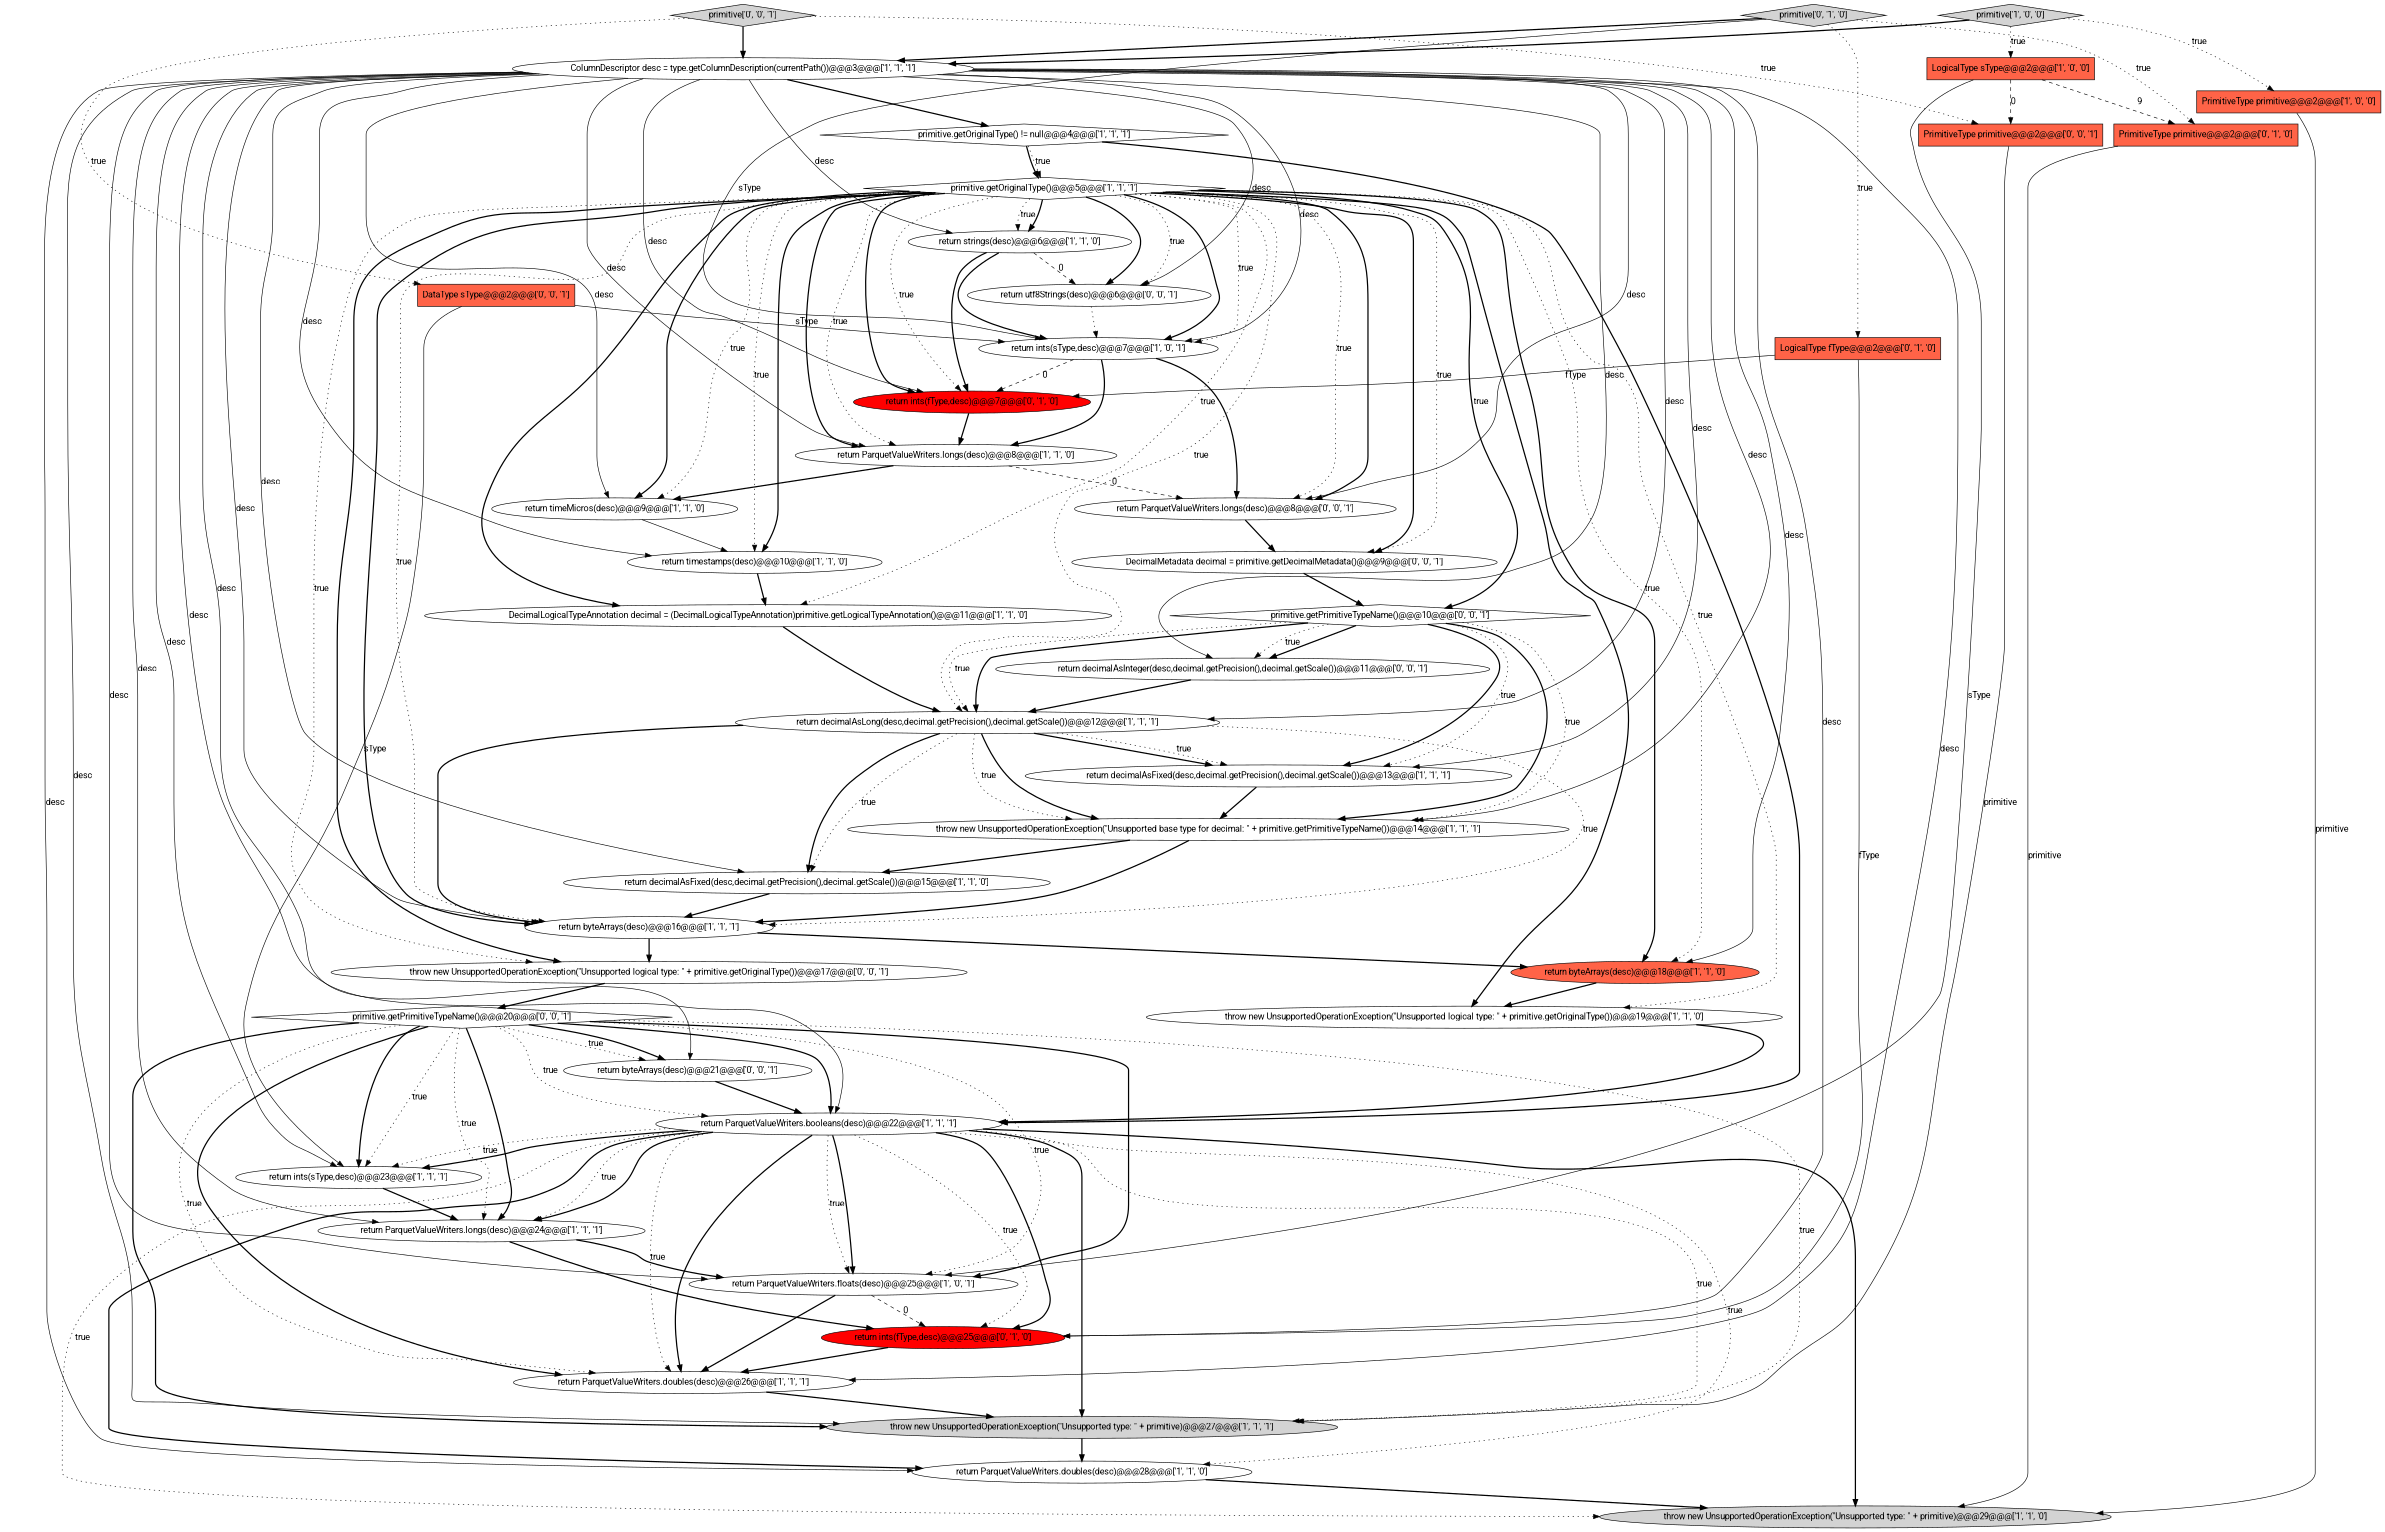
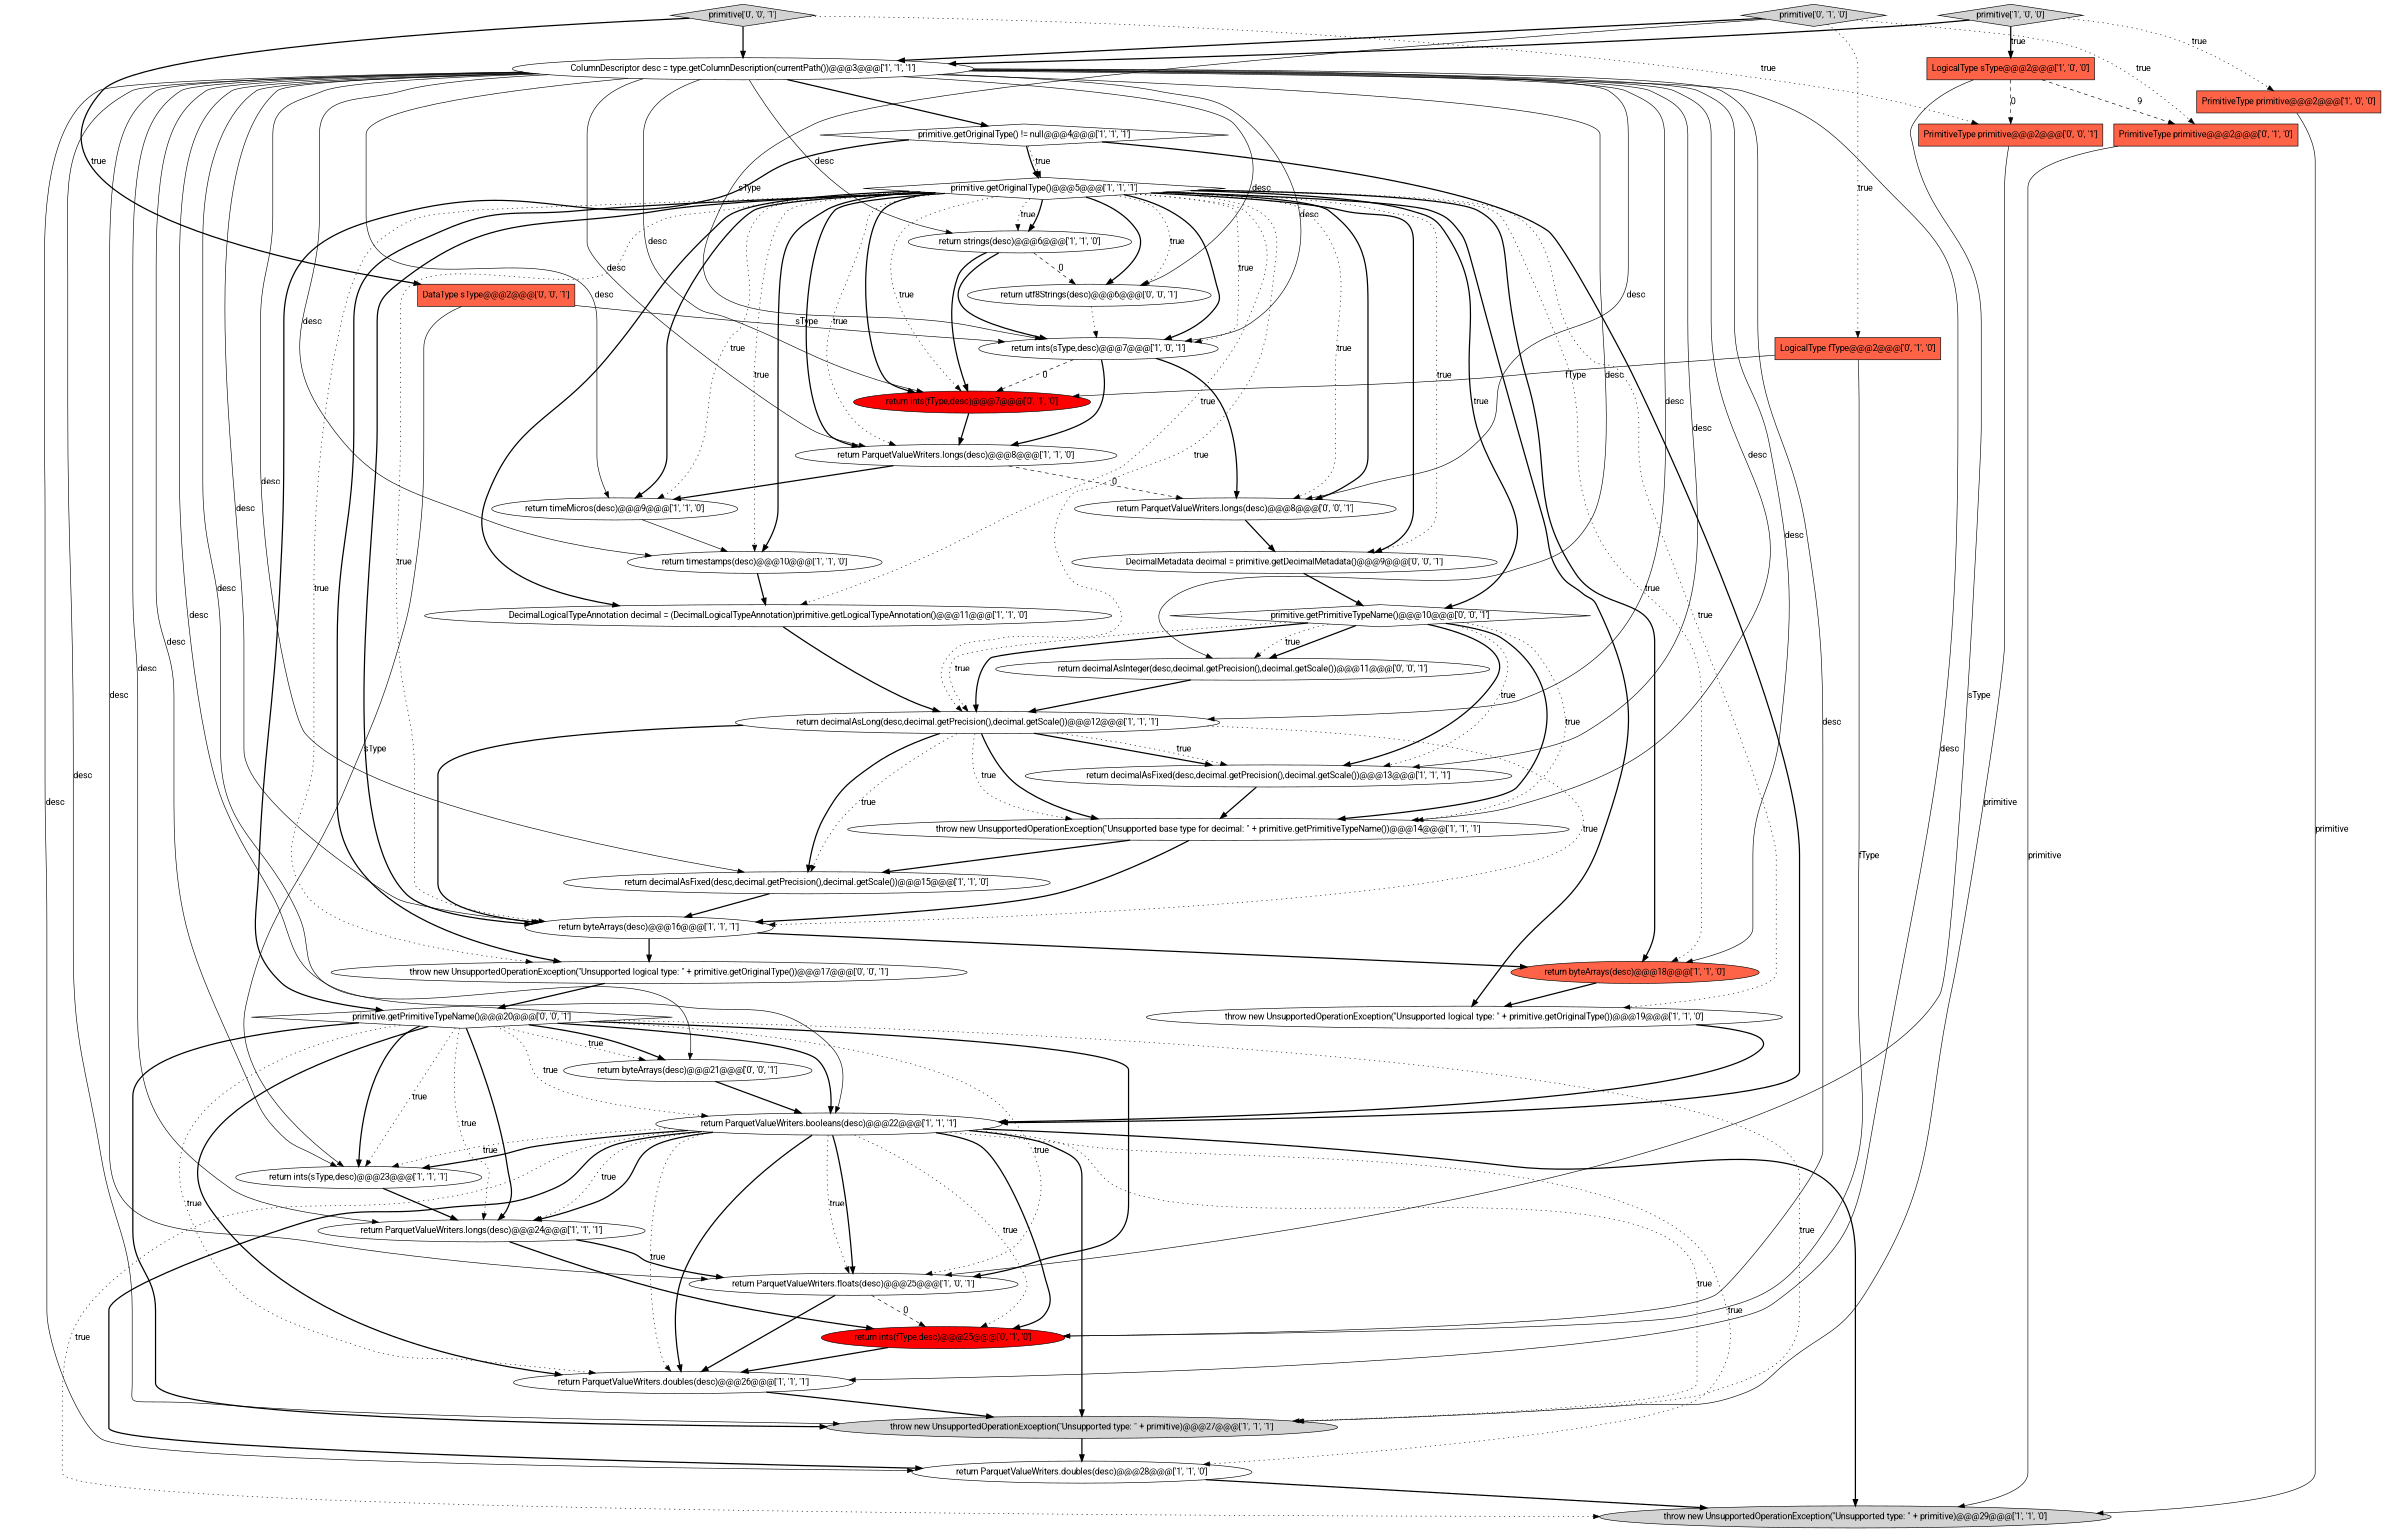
edge "primitive['1', '0', '0']" -> "LogicalType sType@@@2@@@['1', '0', '0']": style dotted -> bold
edge "primitive['0', '0', '1']" -> "DataType sType@@@2@@@['0', '0', '1']": style dotted -> bold
edge "primitive.getOriginalType() != null@@@4@@@['1', '1', '1']" -> "primitive.getPrimitiveTypeName()@@@20@@@['0', '0', '1']": added
